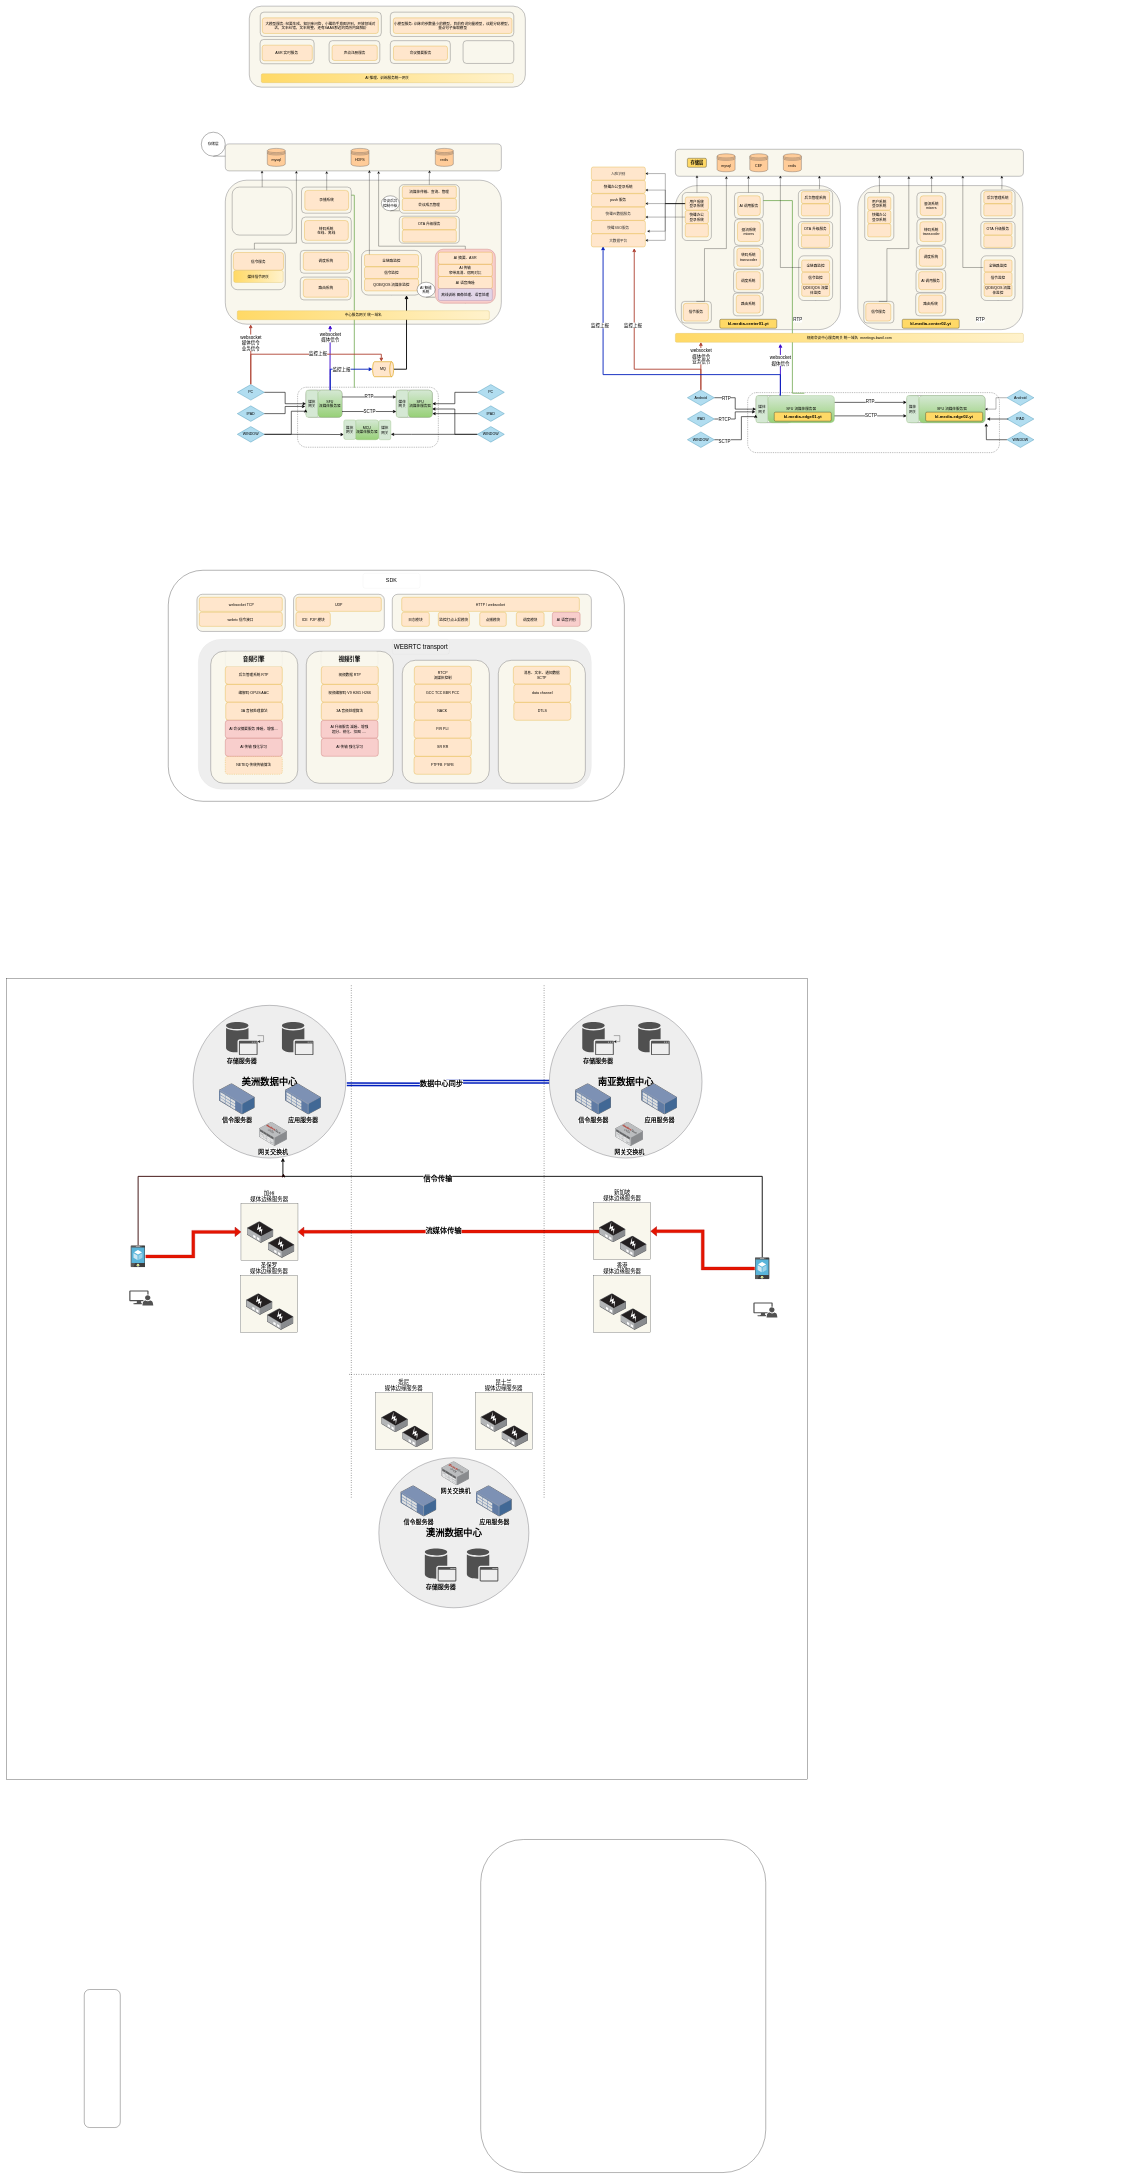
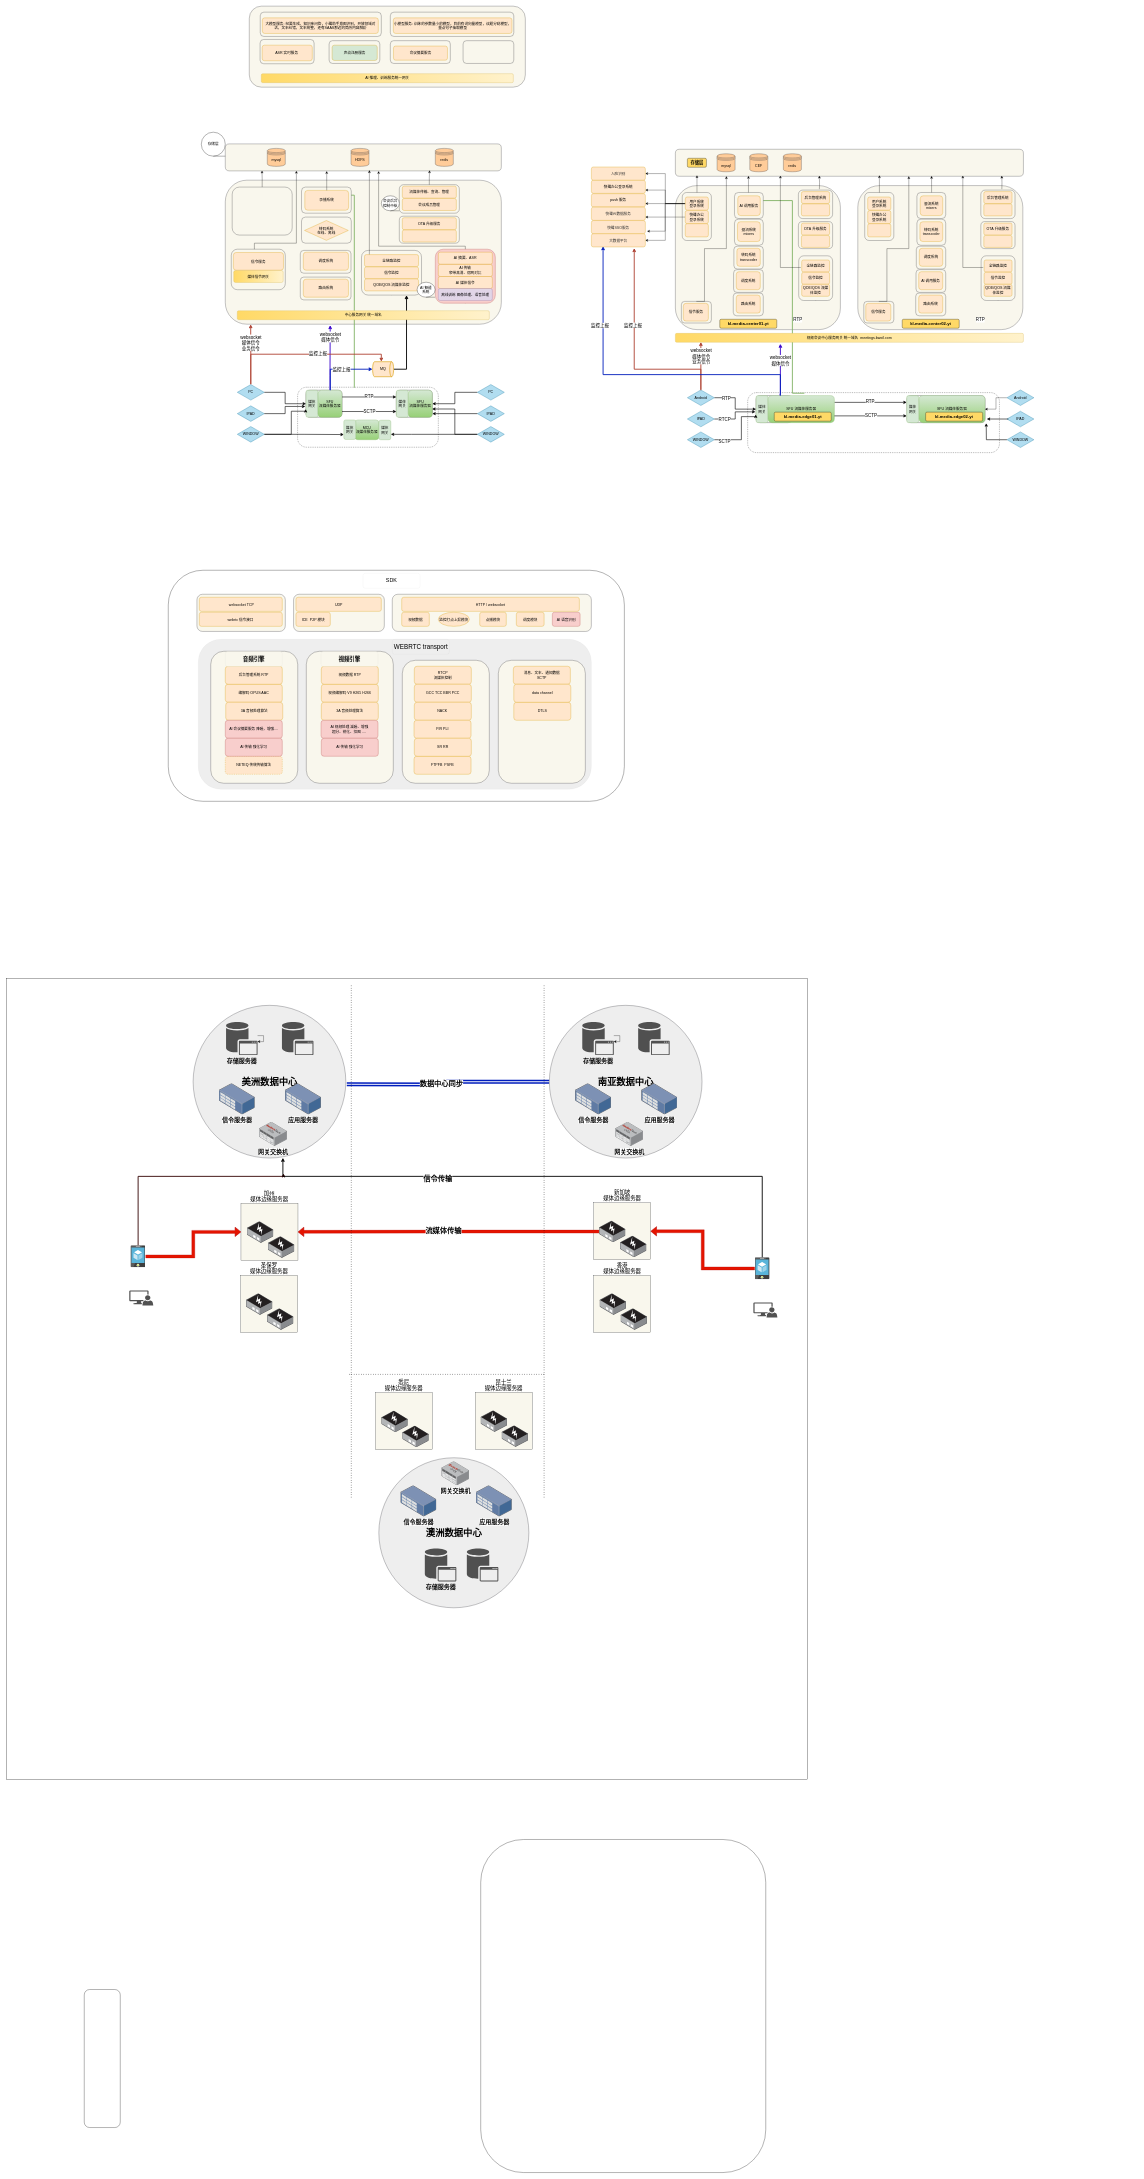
node "声纹注册服务": fillcolor #ffe6cc -> #d5e8d4
node "转码系统 在线、离线": shape rounded rectangle -> diamond
node "AI 语音降噪": label "AI 语音降噪" -> "AI 媒体信令"
node "日志模块": label "日志模块" -> "视频数据"
node "监控打点上报模块": shape rounded rectangle -> ellipse
node "AI 升级服务 减噪、增强 超分、锐化、扣图 ....": label "AI 升级服务 减噪、增强 超分、锐化、扣图 ...." -> "AI 视频处理 减噪、增强 超分、锐化、扣图 ...."
